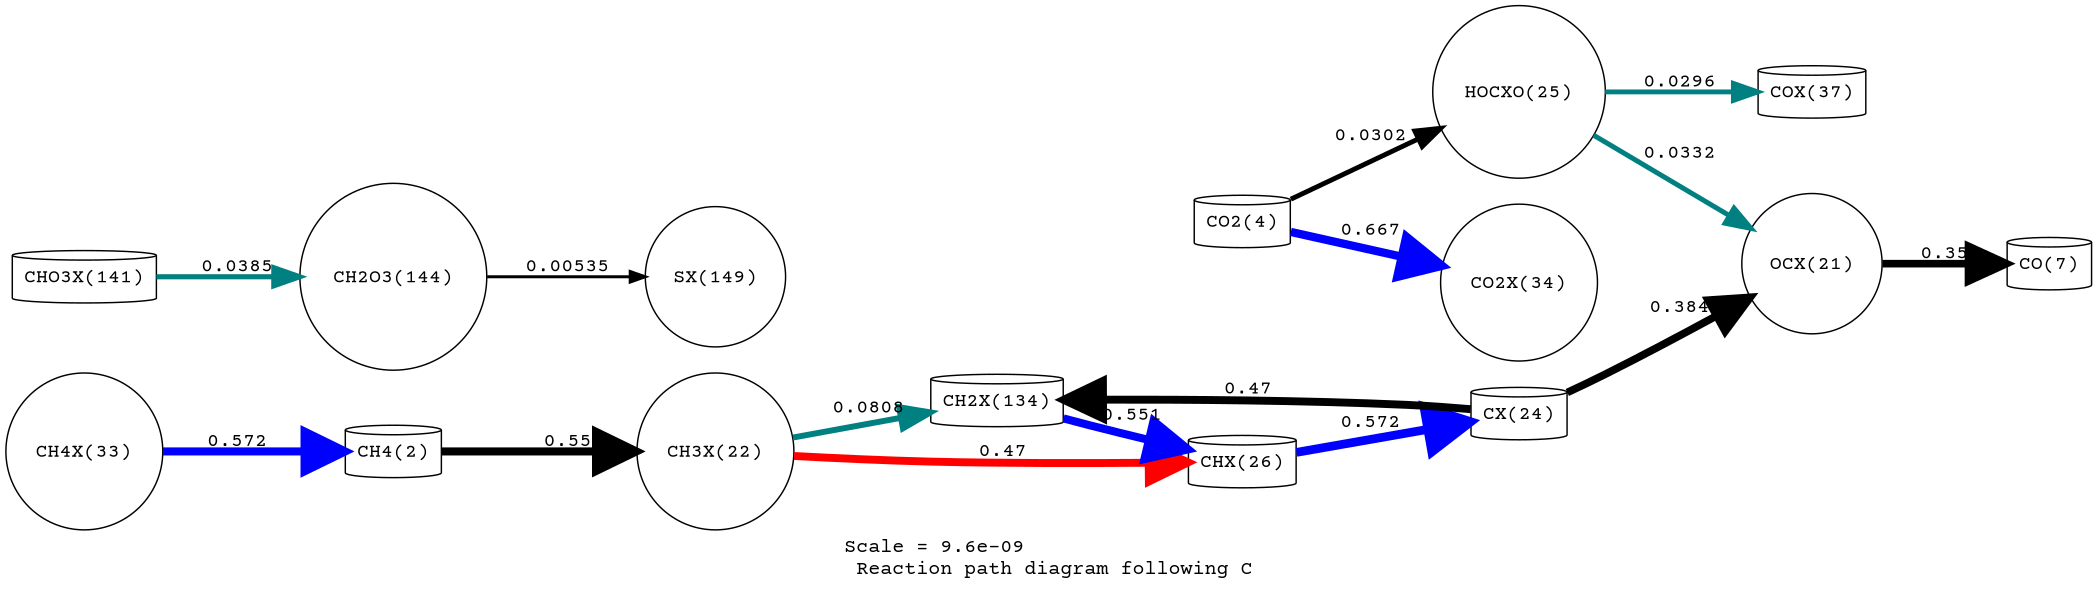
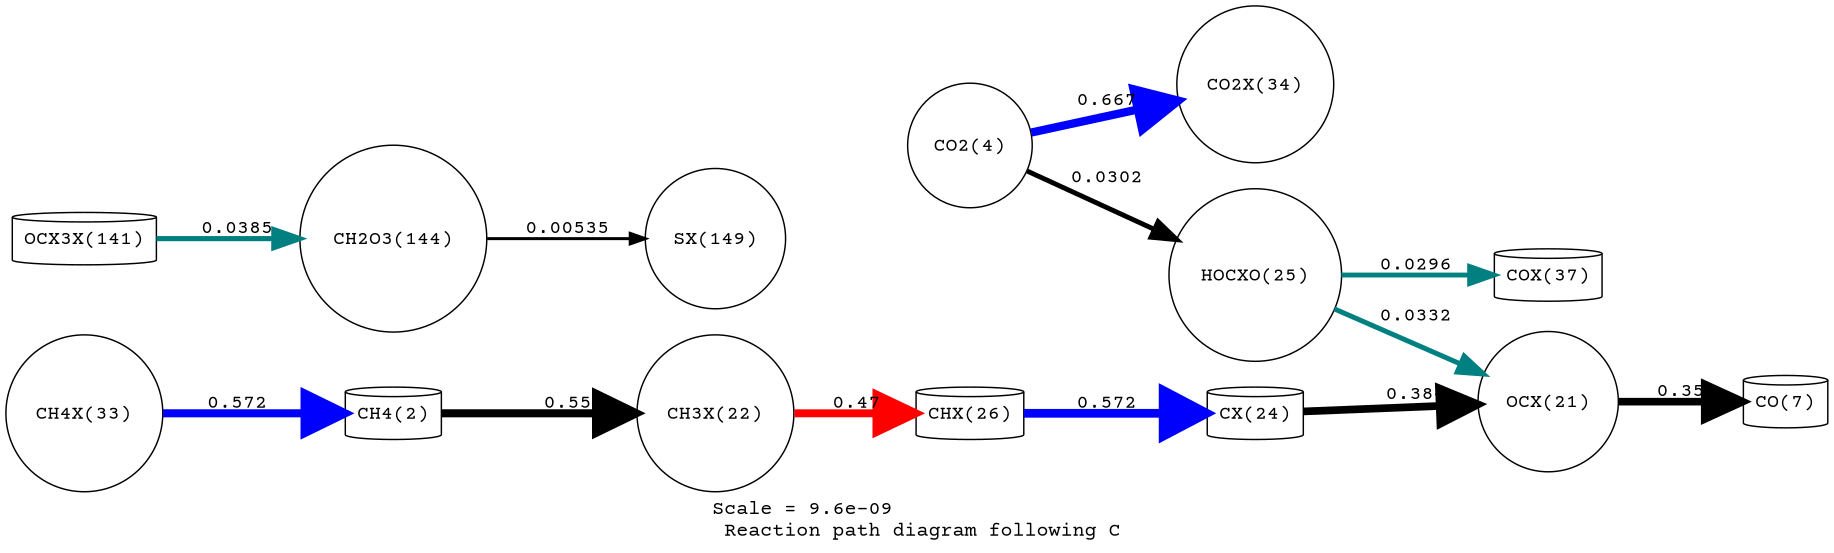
node "CO2(4)": shape cylinder -> circle
node "CHO3X(141)": label "CHO3X(141)" -> "OCX3X(141)"
node "CH2X(134)": removed
